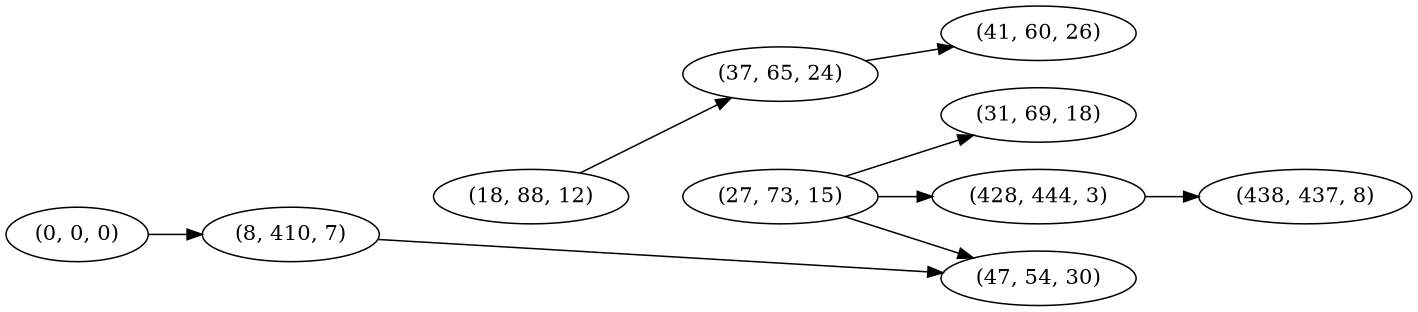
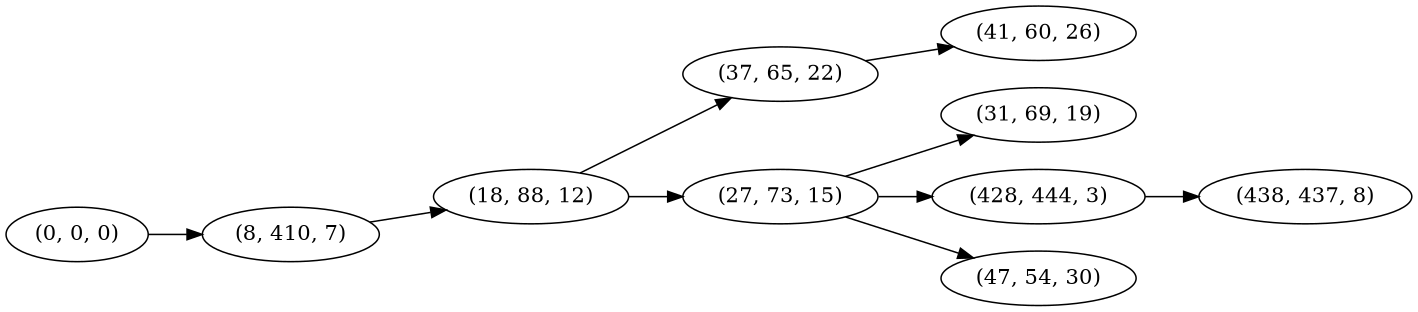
node "(37, 65, 24)": label "(37, 65, 24)" -> "(37, 65, 22)"
node "(31, 69, 18)": label "(31, 69, 18)" -> "(31, 69, 19)"
edge "(18, 88, 12)" -> "(27, 73, 15)": added
edge "(8, 410, 7)" -> "(47, 54, 30)": now "(8, 410, 7)" -> "(18, 88, 12)"
